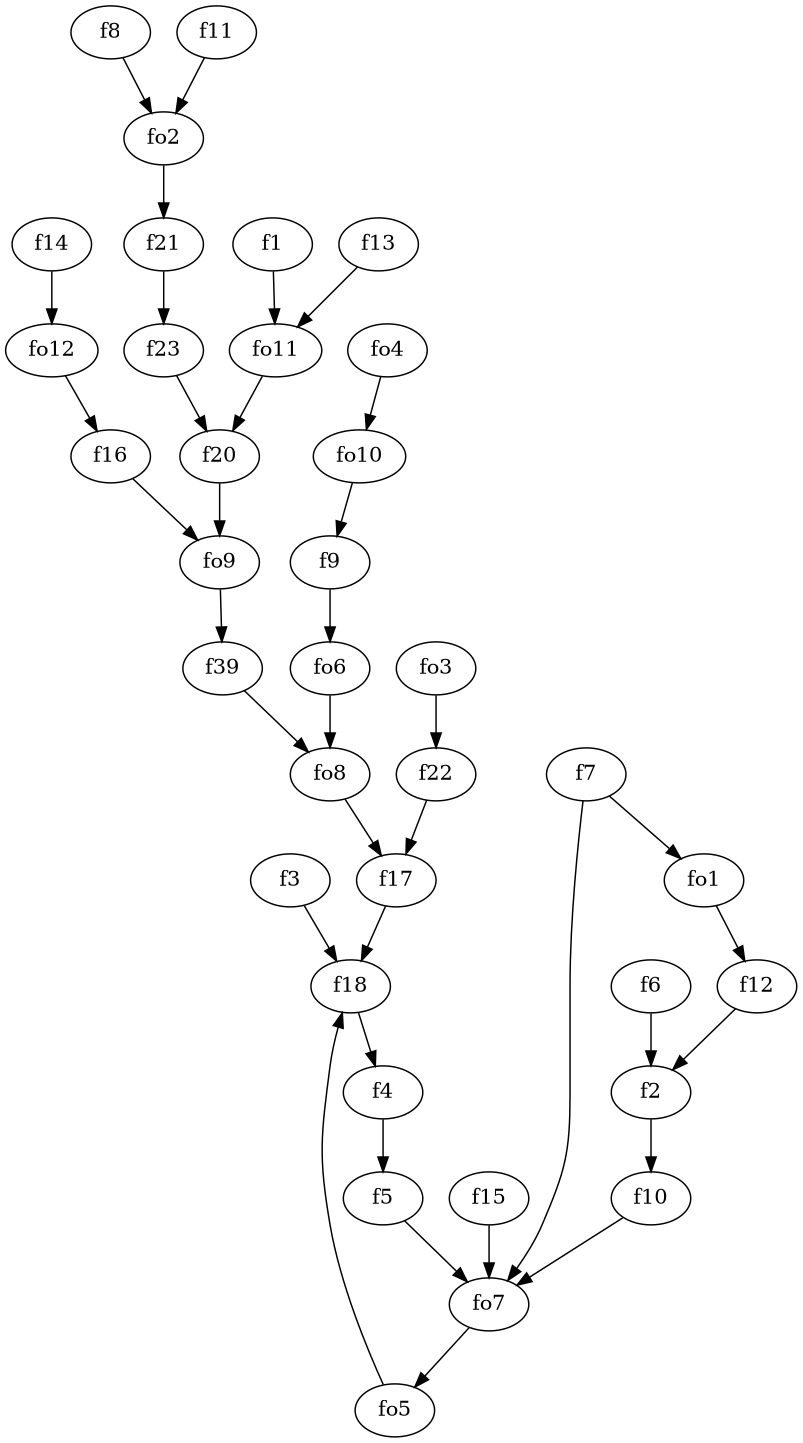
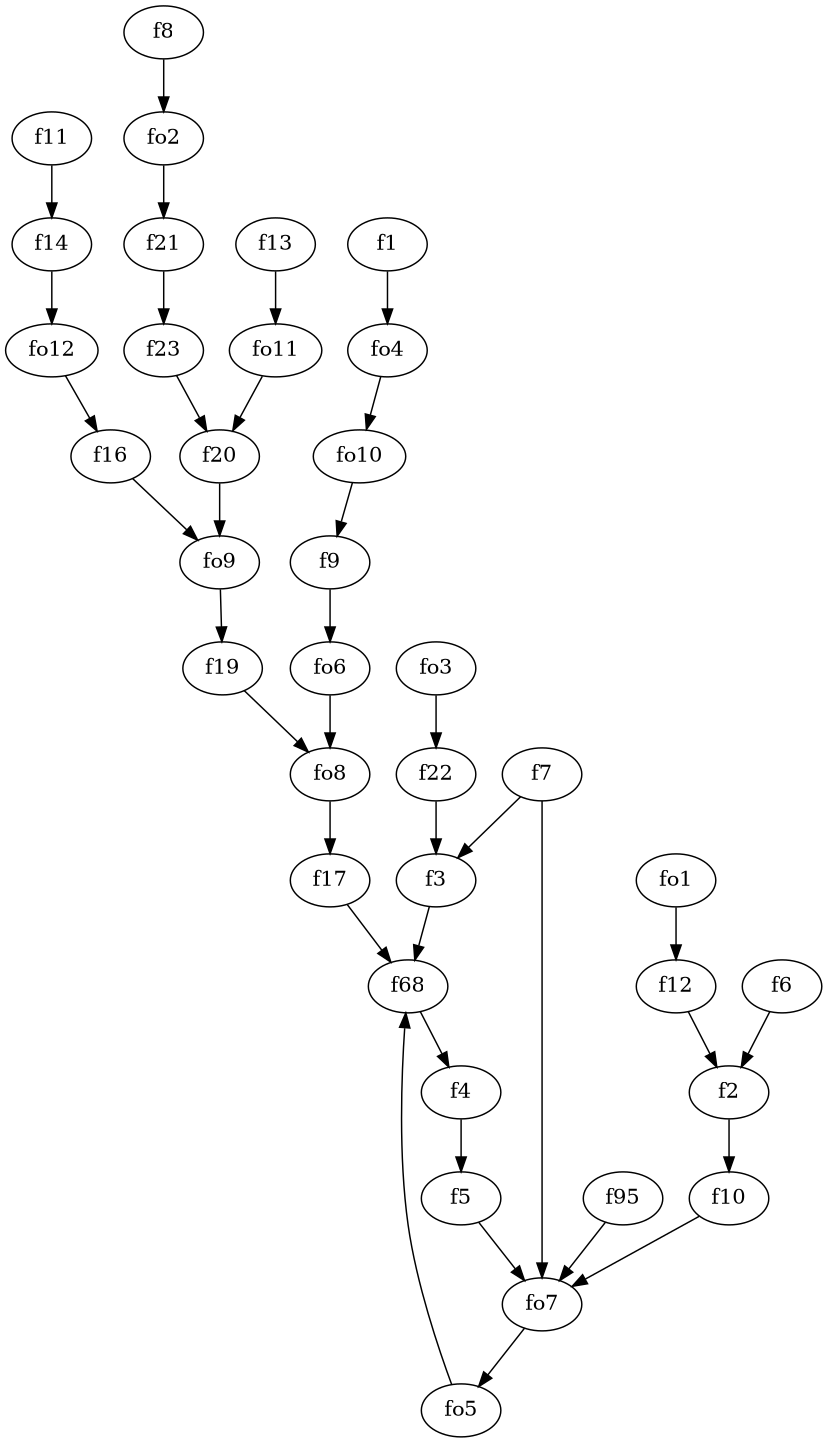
edge "f11" -> "fo2": now "f11" -> "f14"
edge "f1" -> "fo11": now "f1" -> "fo4"
node "f39": label "f39" -> "f19"
edge "f22" -> "f17": now "f22" -> "f3"
edge "f7" -> "fo1": now "f7" -> "f3"
node "f18": label "f18" -> "f68"
node "f15": label "f15" -> "f95"
